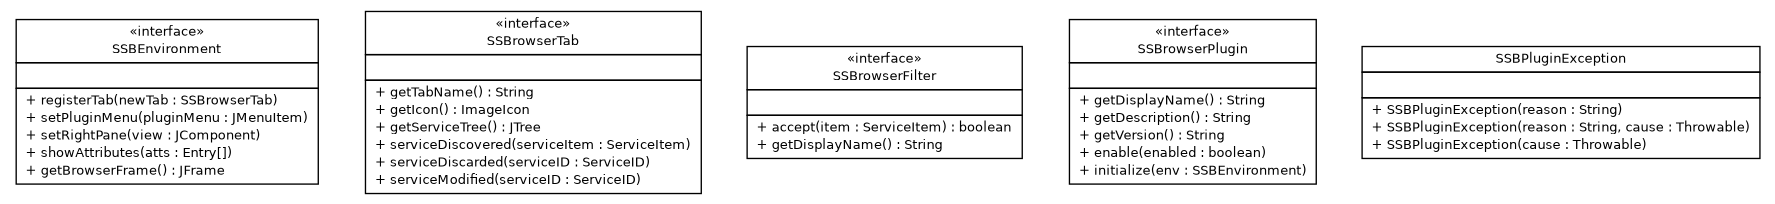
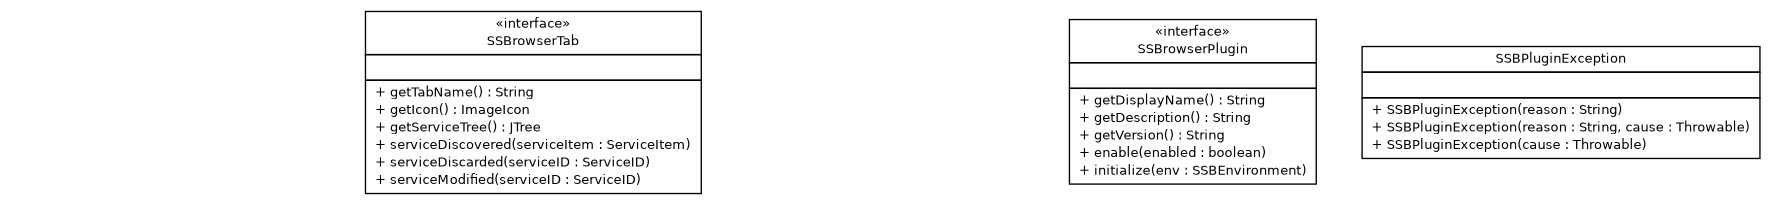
node "SSBEnvironment": removed
node "SSBrowserFilter": removed
